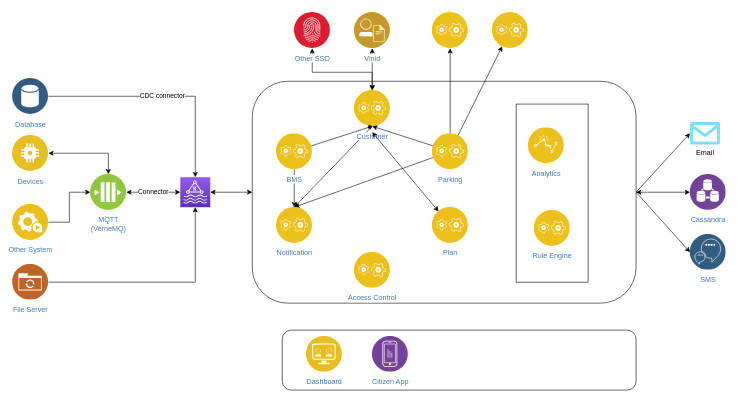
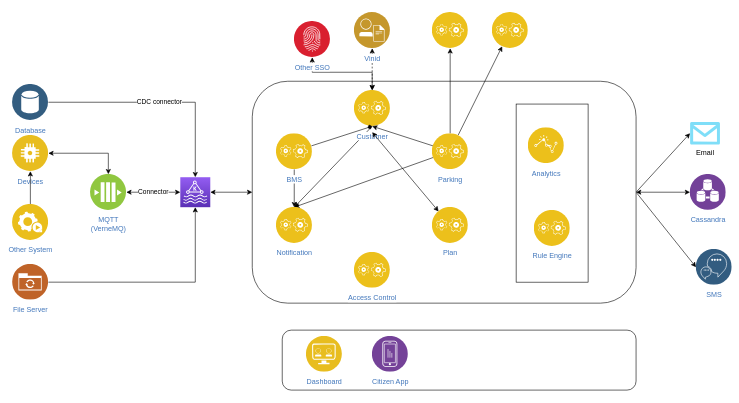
node "Other SSO": moved (312, 30) -> (312, 39)
edge "Vinid" -- "Customer": style solid -> dashed
node "Database": moved (30, 96) -> (30, 102)
edge "Other System" -> "MQTT (VerneMQ)": now "Other System" -> "Devices"
node "SMS": moved (708, 252) -> (714, 267)
